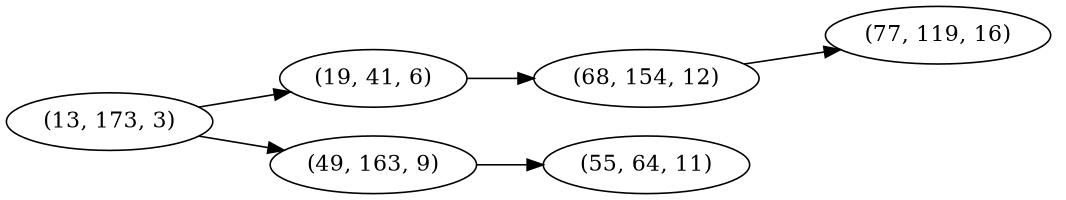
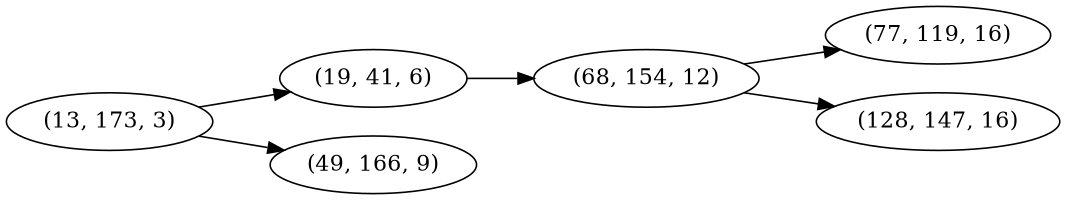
node "(128, 147, 16)": added
node "(49, 163, 9)": label "(49, 163, 9)" -> "(49, 166, 9)"
node "(55, 64, 11)": removed
